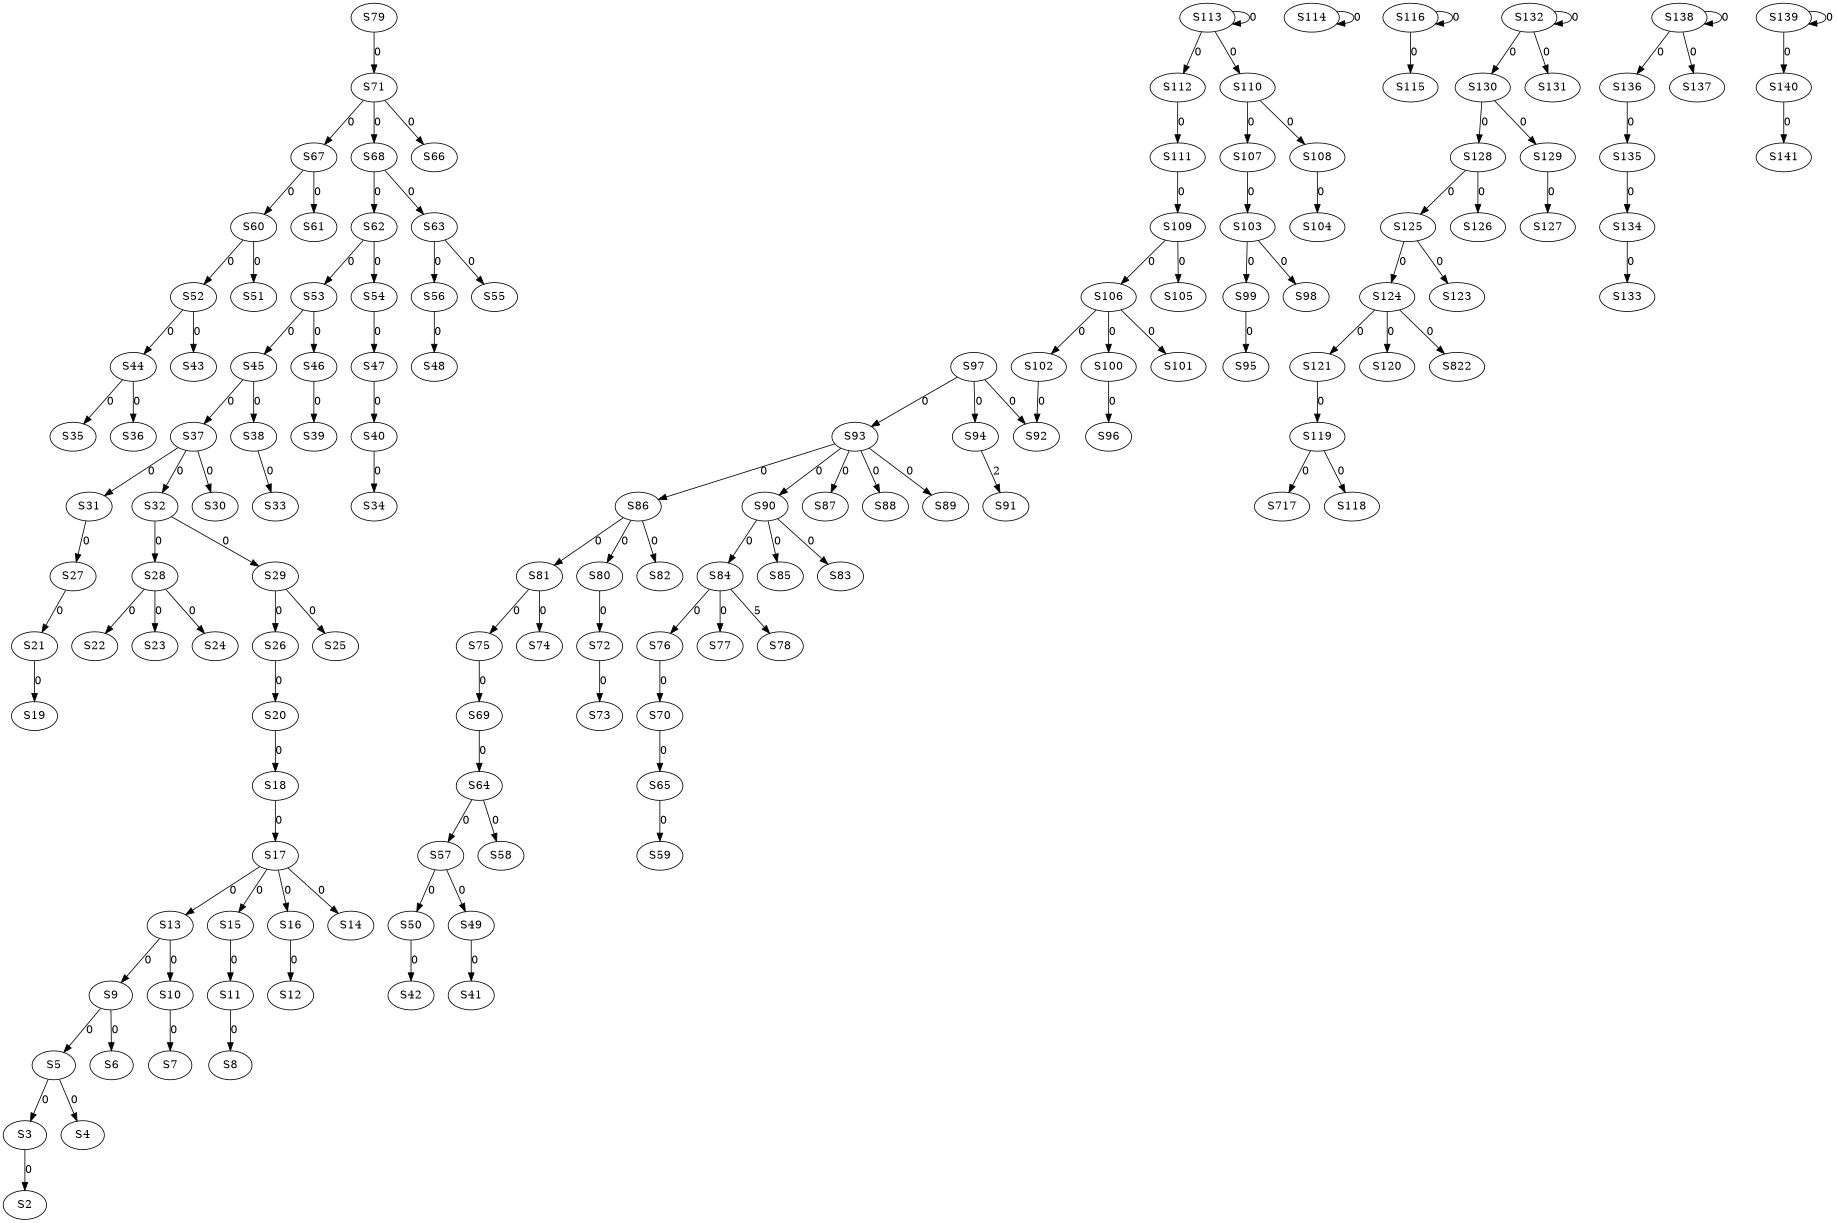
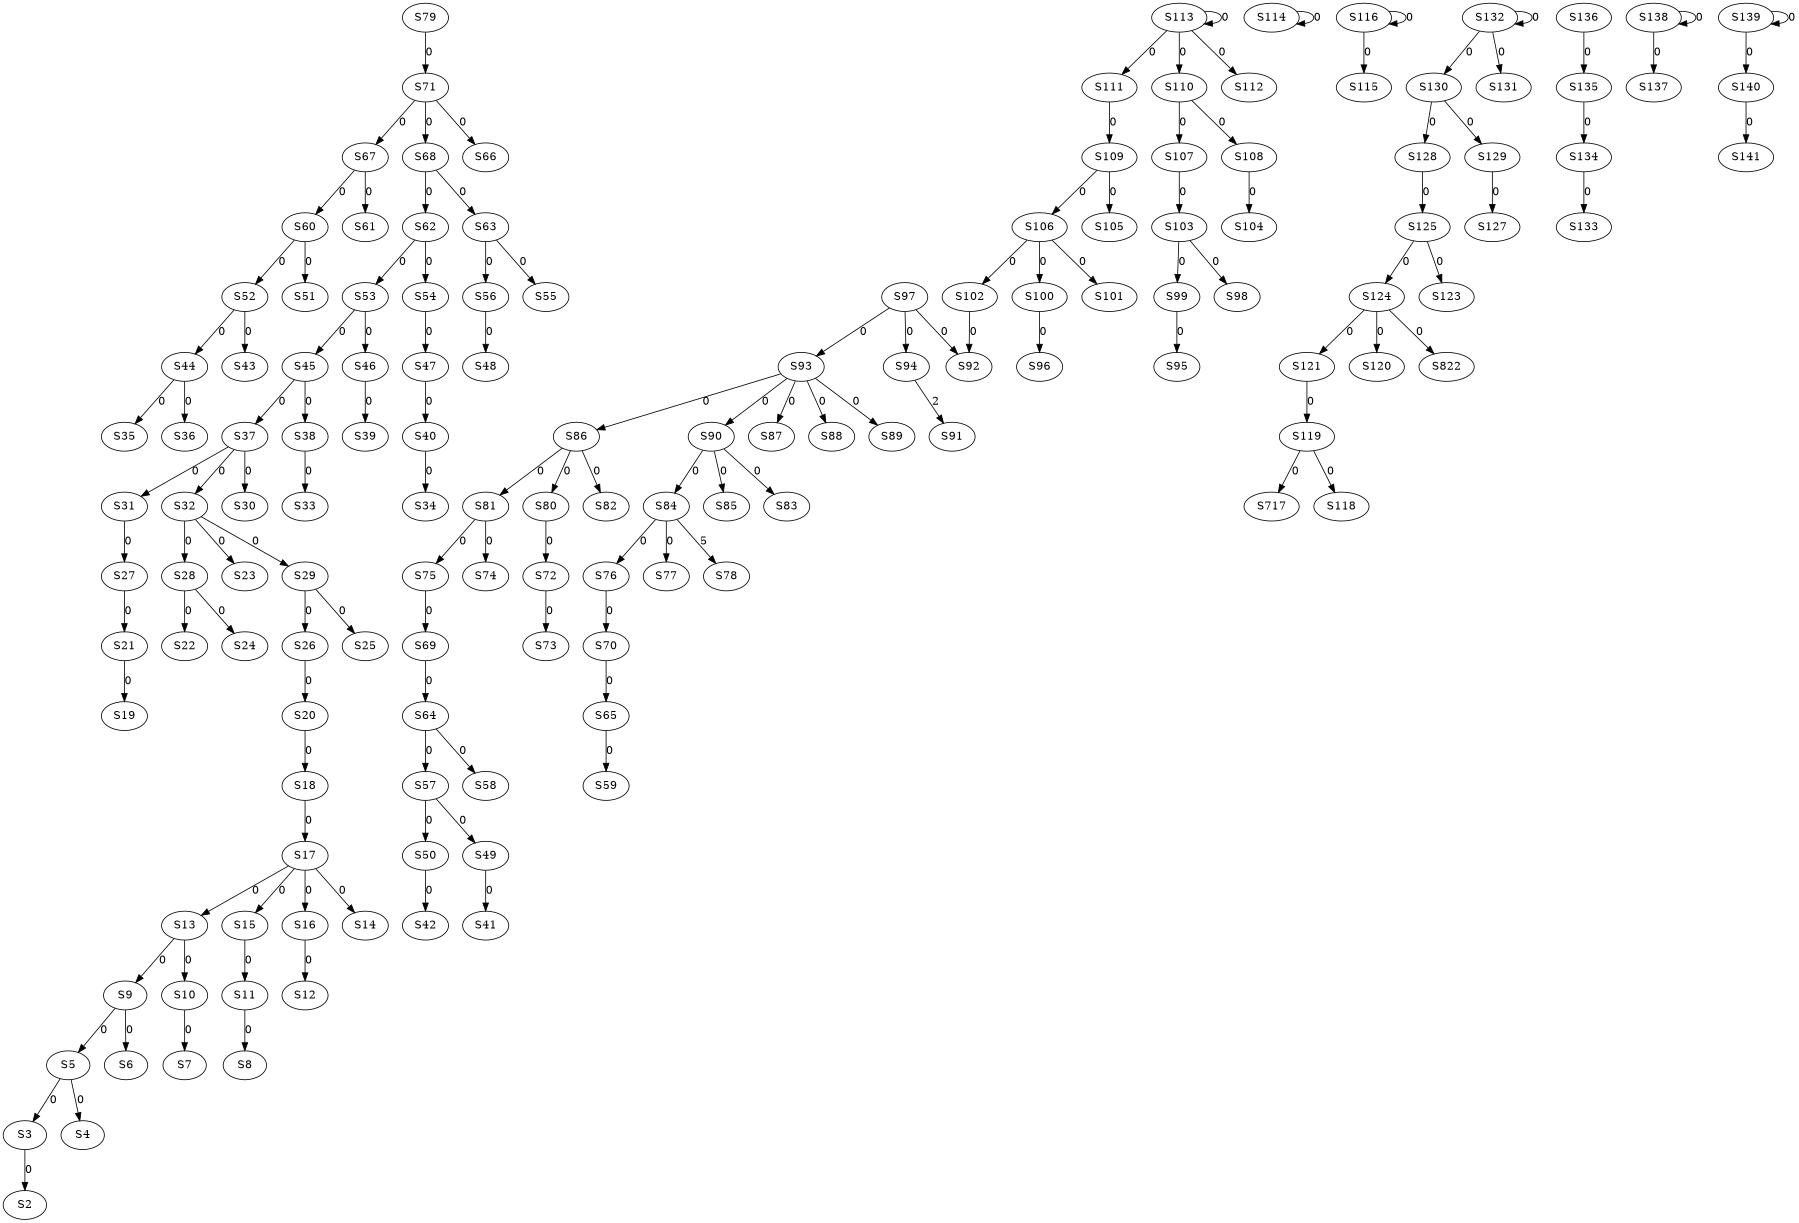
edge "S138" -> "S136": removed, label "0"
edge "S112" -> "S111": now "S113" -> "S111"
node "S126": removed
edge "S28" -> "S23": now "S32" -> "S23"
